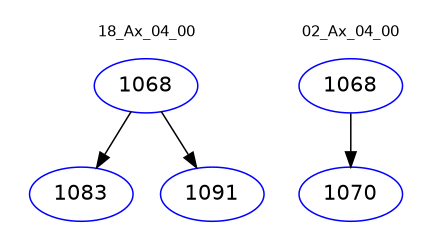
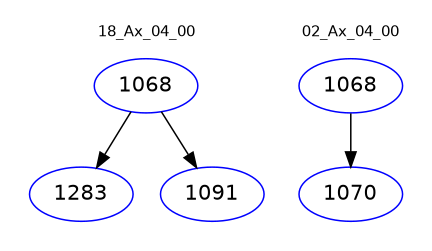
node "1083": label "1083" -> "1283"
